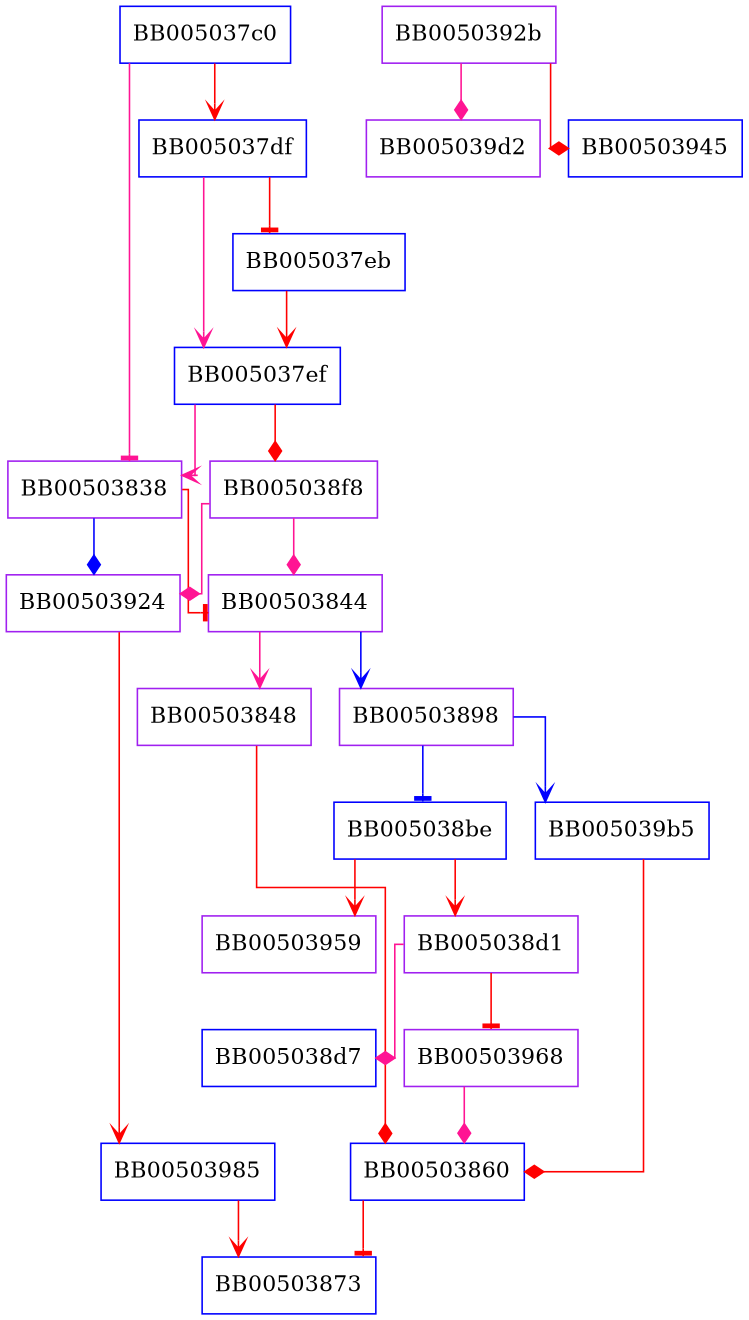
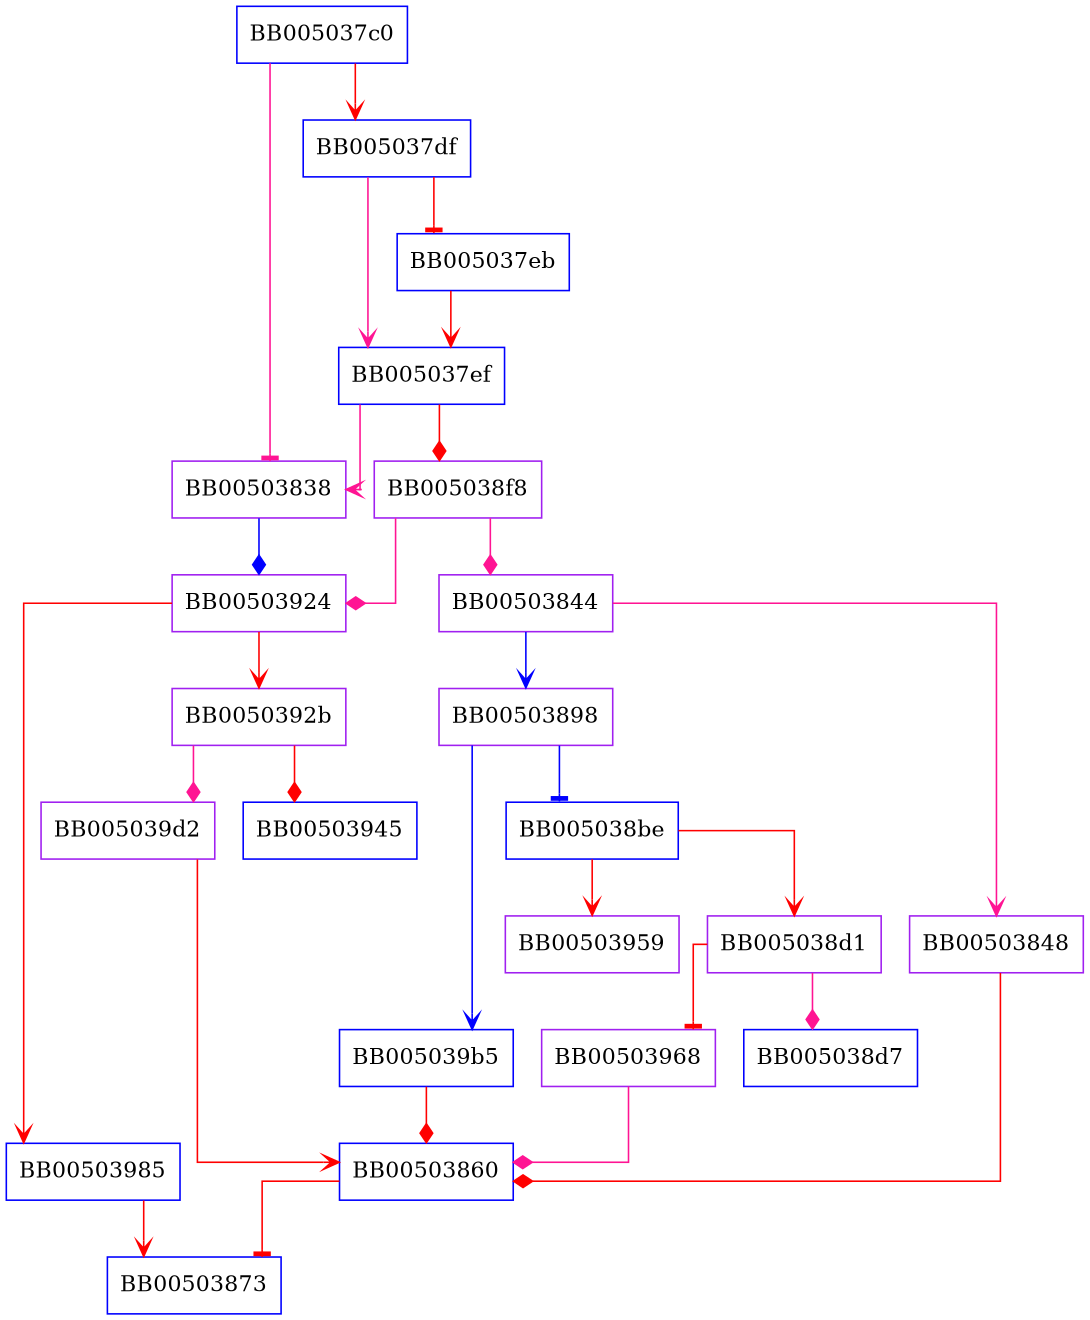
edge "BB00503838" -> "BB00503844": removed
edge "BB00503924" -> "BB0050392b": added
edge "BB005039d2" -> "BB00503860": added
